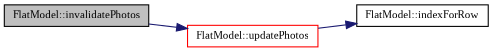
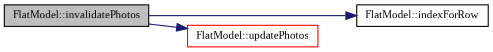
edge "FlatModel::updatePhotos" -> "FlatModel::indexForRow": now "FlatModel::invalidatePhotos" -> "FlatModel::indexForRow"
